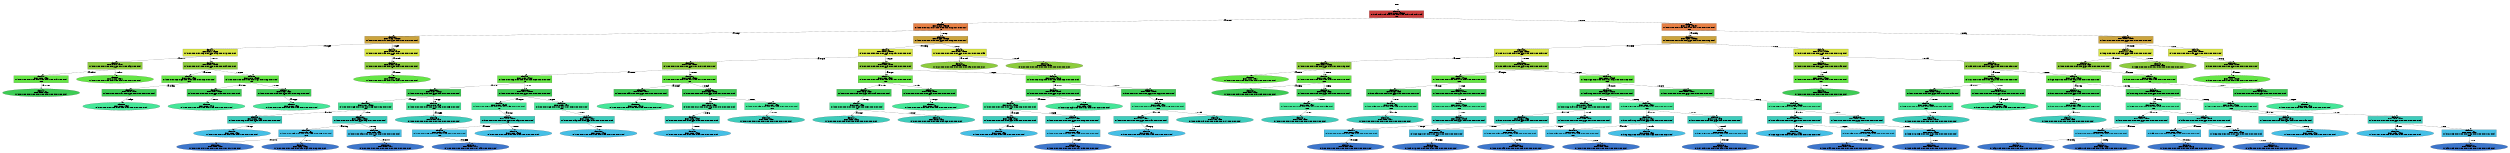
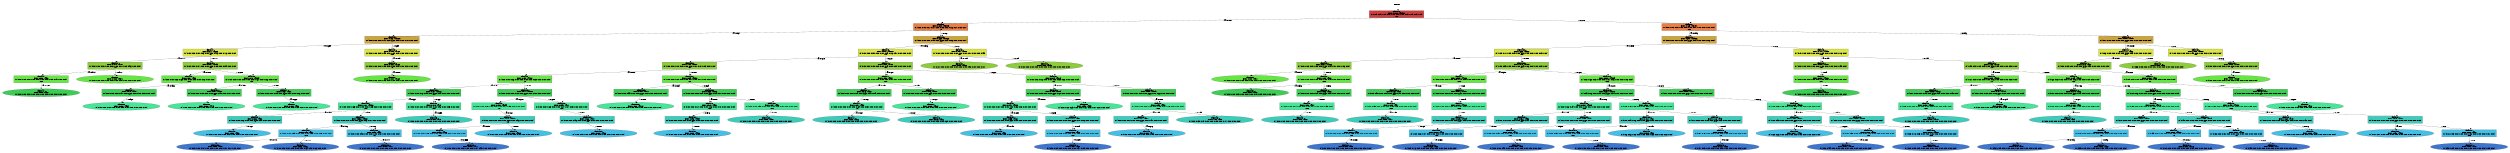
node "error": label "error" -> "texture"
